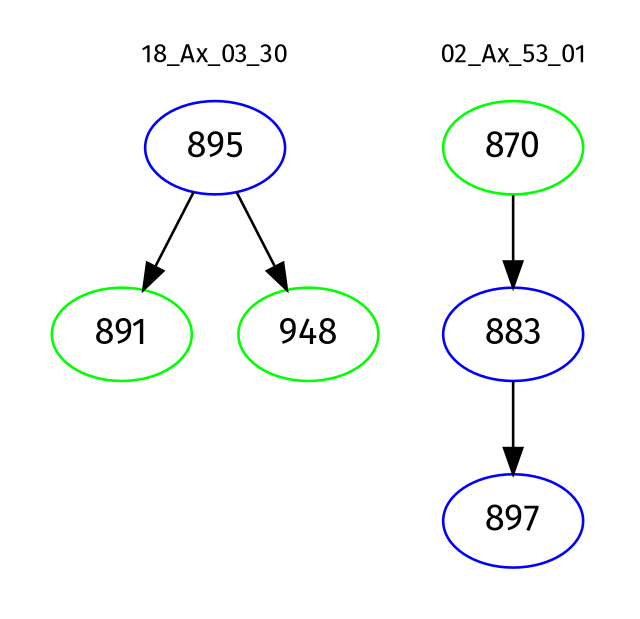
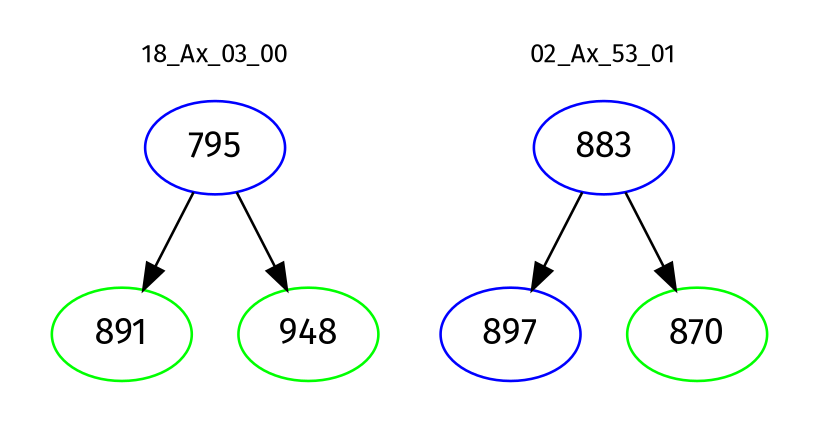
cluster "18_Ax_03_30": label "18_Ax_03_30" -> "18_Ax_03_00"
node "895": label "895" -> "795"
edge "870" -> "883": reversed
